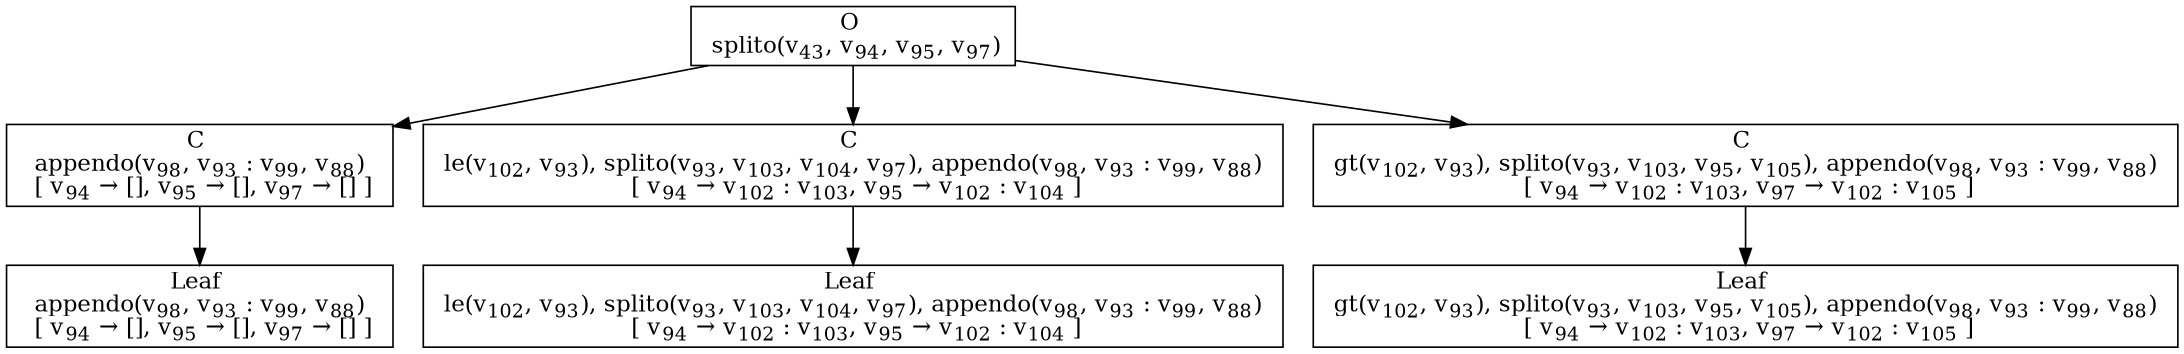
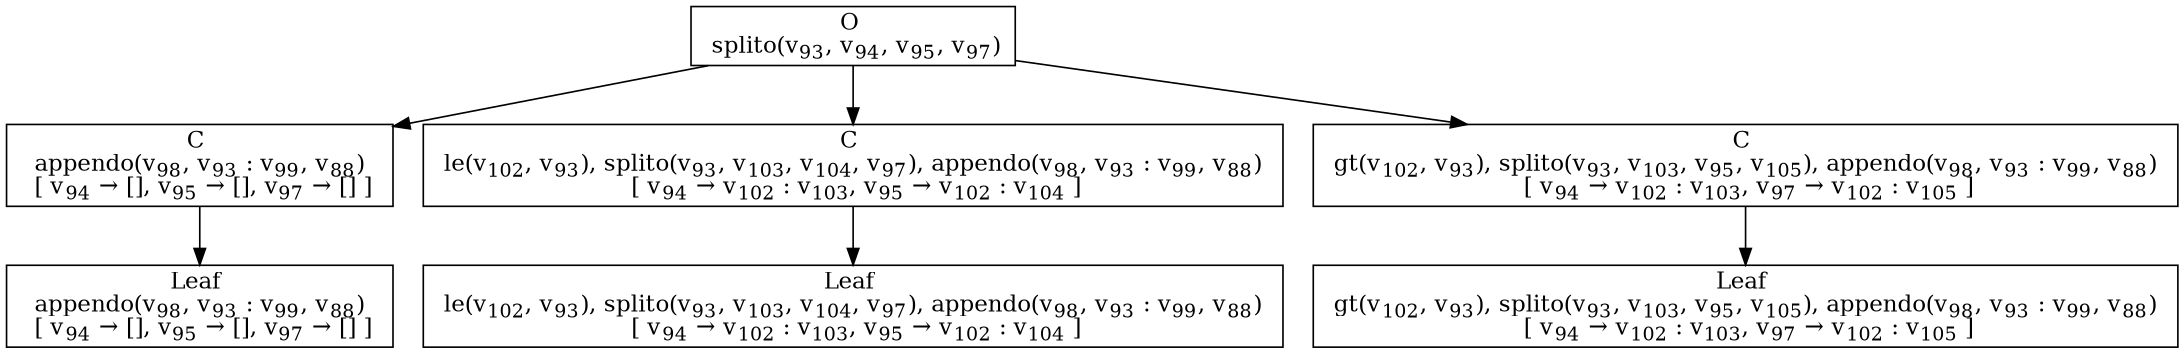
node "O": text "43" -> "93"
